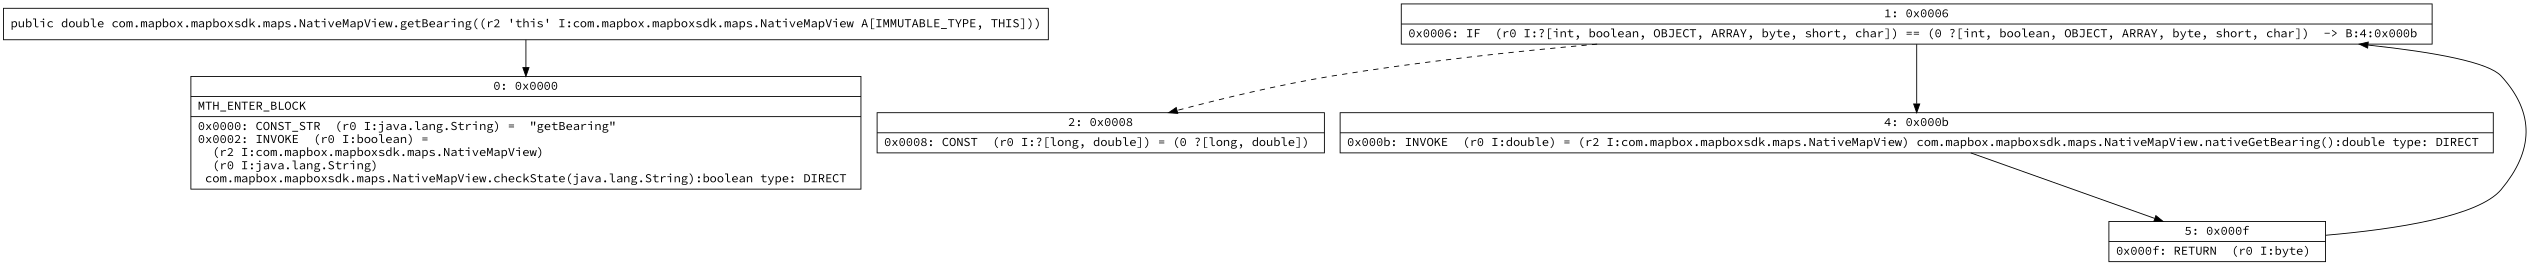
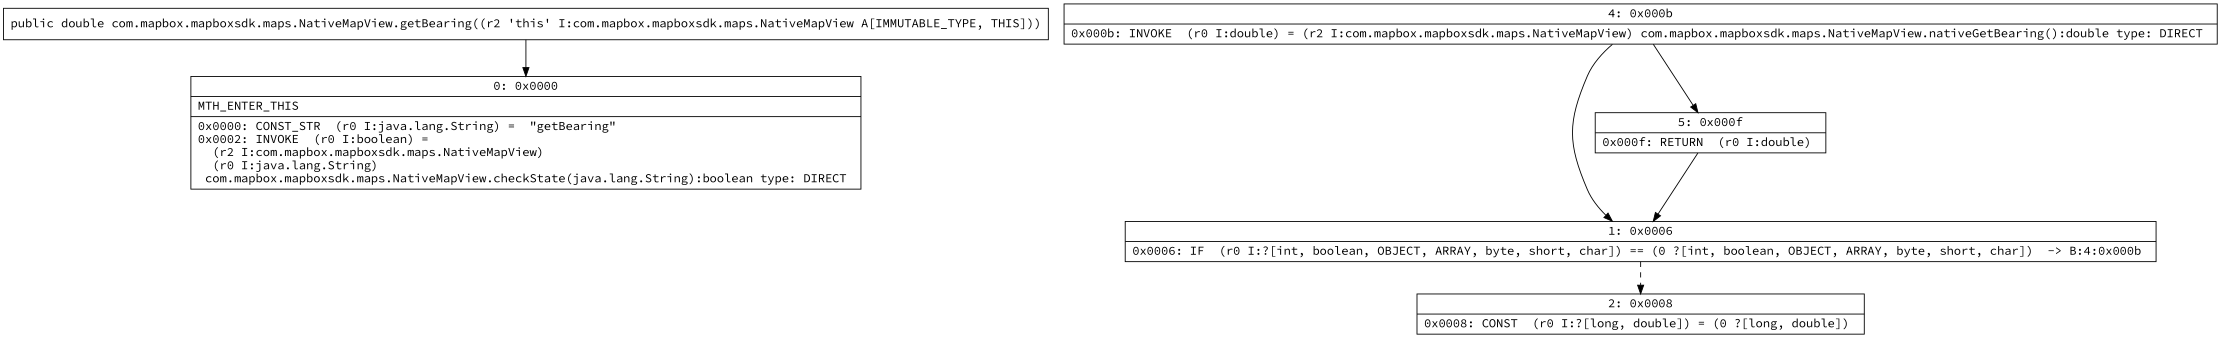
edge "1: 0x0006" -> "4: 0x000b": reversed
node "0: 0x0000": text "MTH_ENTER_BLOCK" -> "MTH_ENTER_THIS"
node "5: 0x000f": text "0x000f: RETURN  (r0 I:byte)" -> "0x000f: RETURN  (r0 I:double)"
